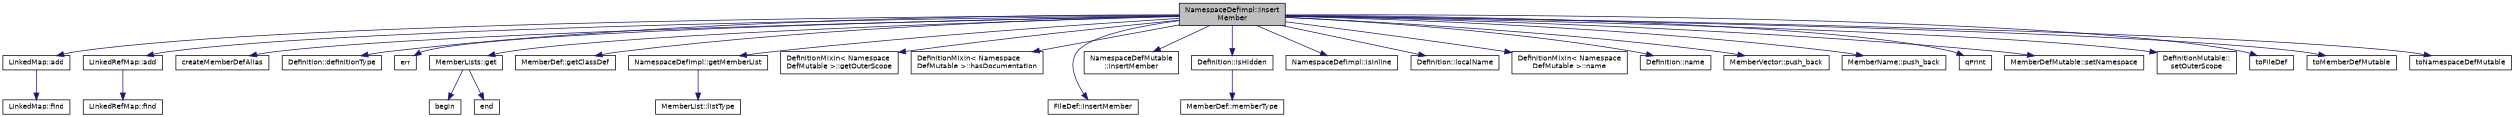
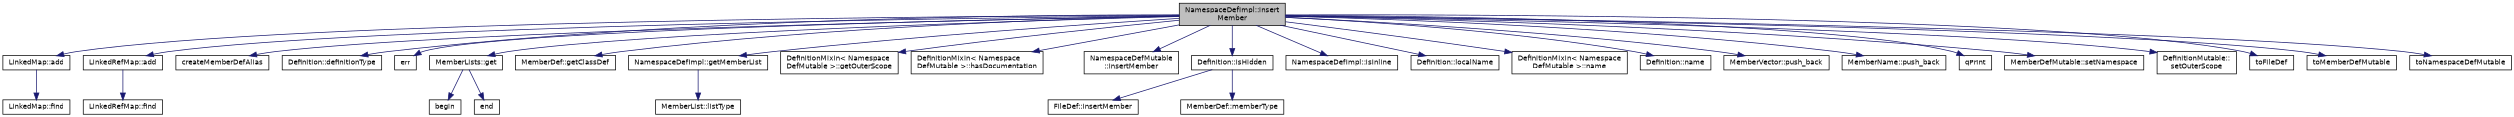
edge "NamespaceDefImpl::insert Member" -> "FileDef::insertMember": now "Definition::isHidden" -> "FileDef::insertMember"
